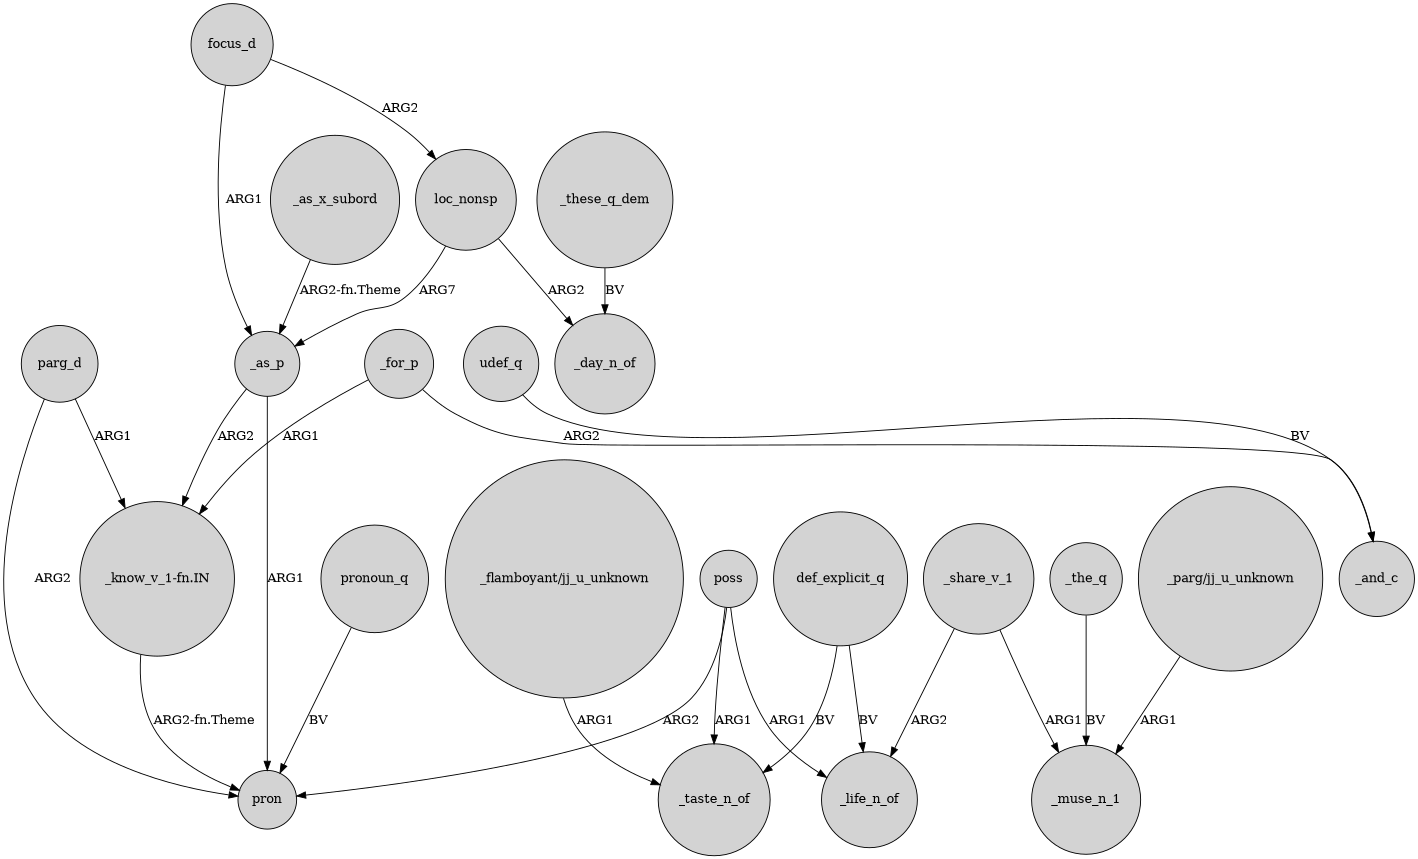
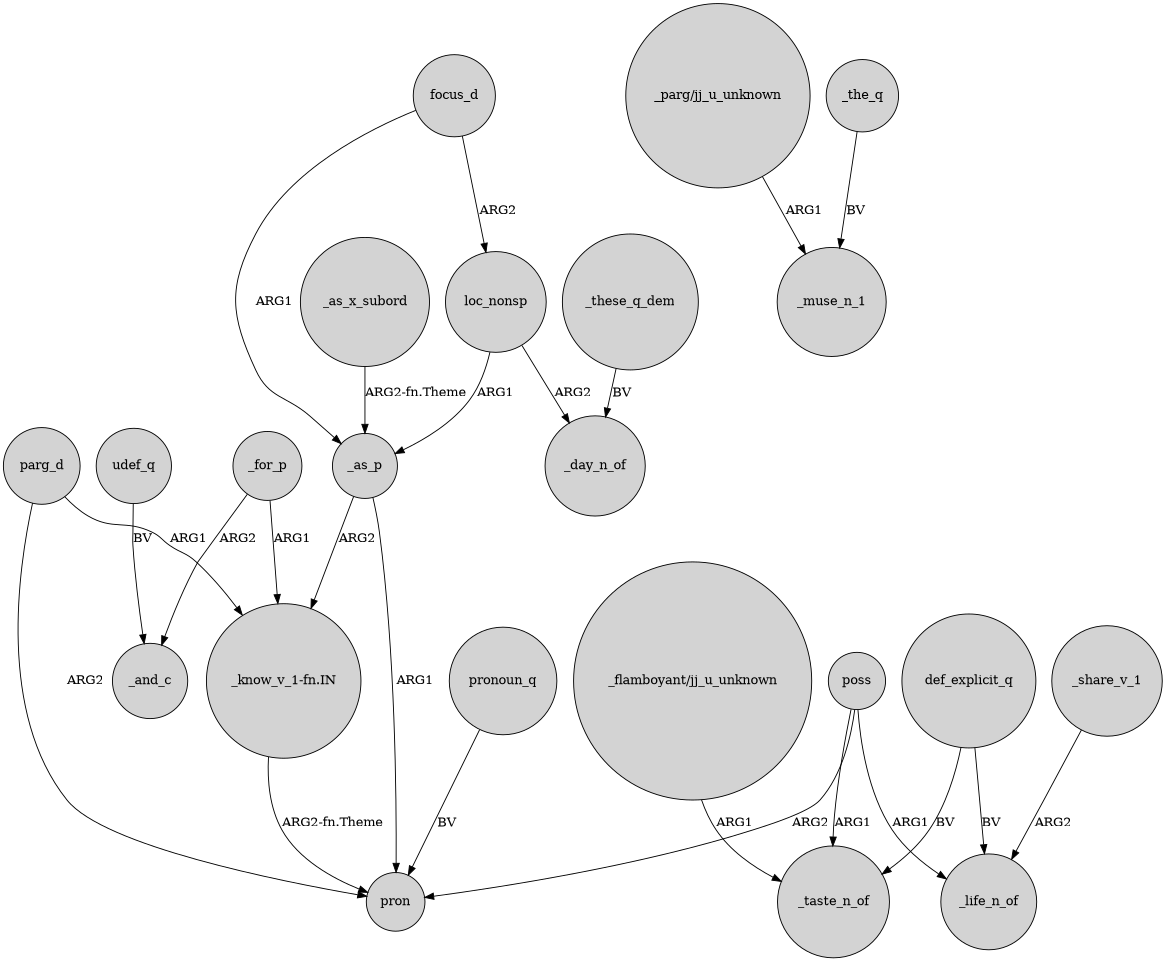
edge "loc_nonsp" -> "_as_p": label "ARG7" -> "ARG1"
edge "_share_v_1" -> "_muse_n_1": removed, label "ARG1"
